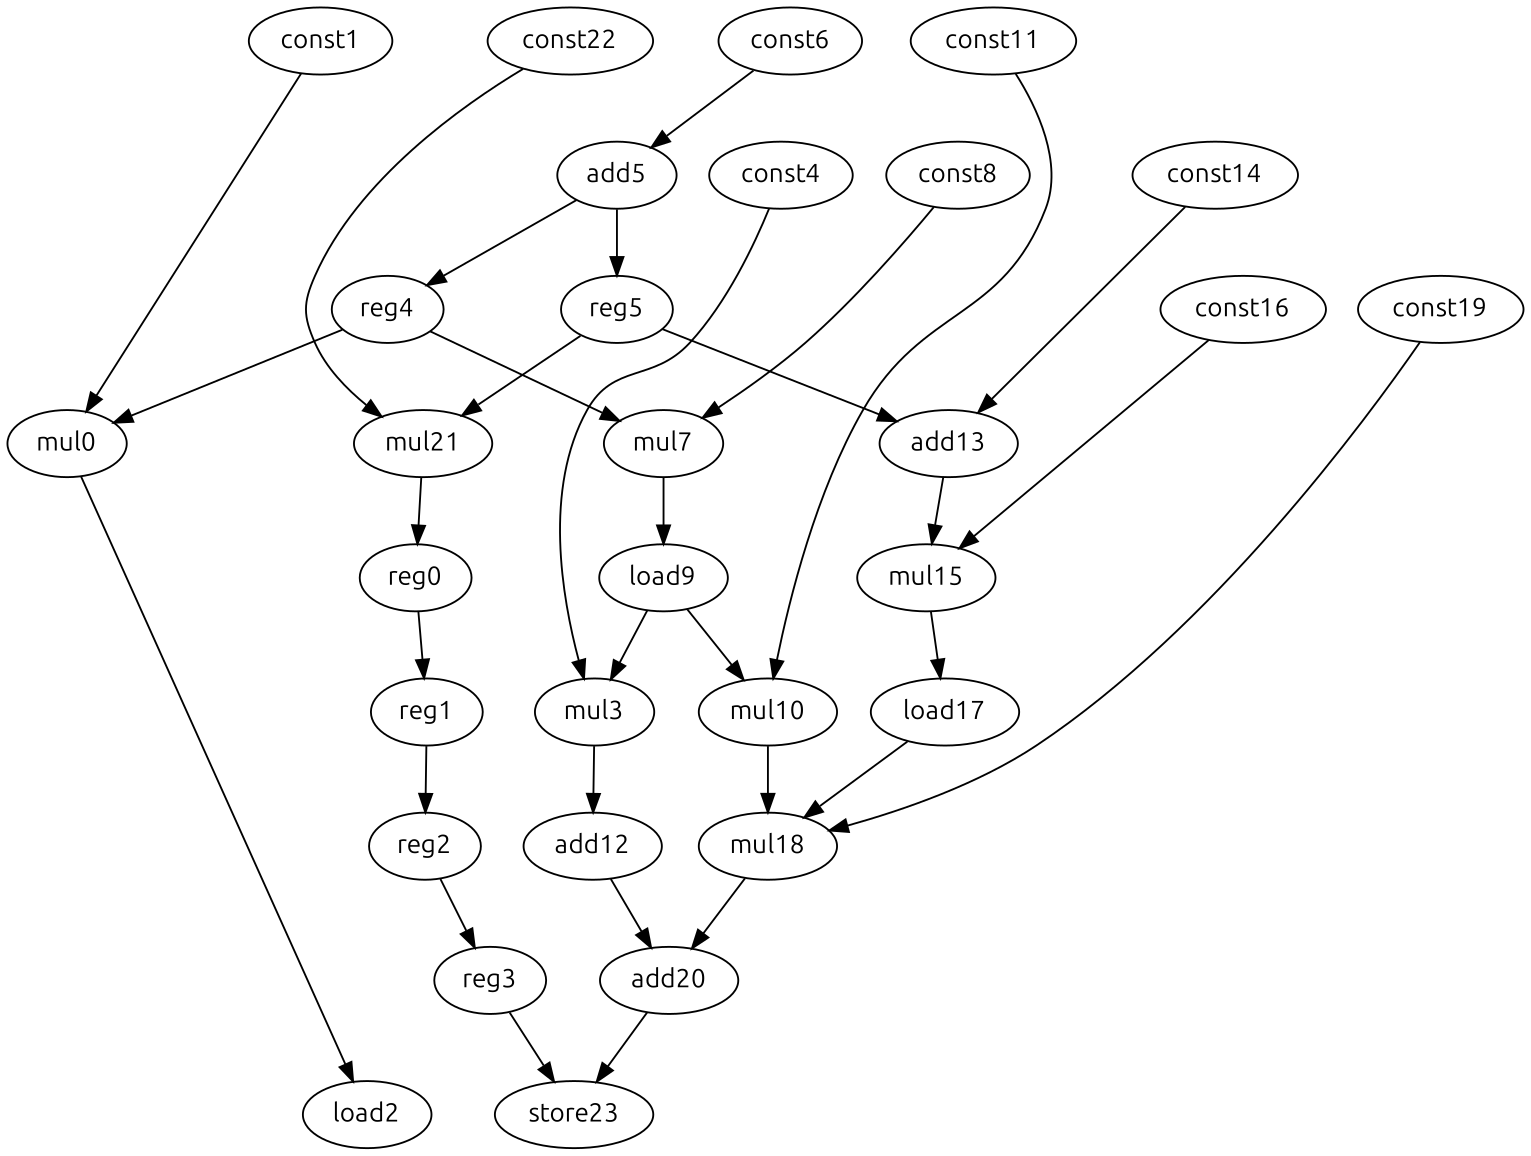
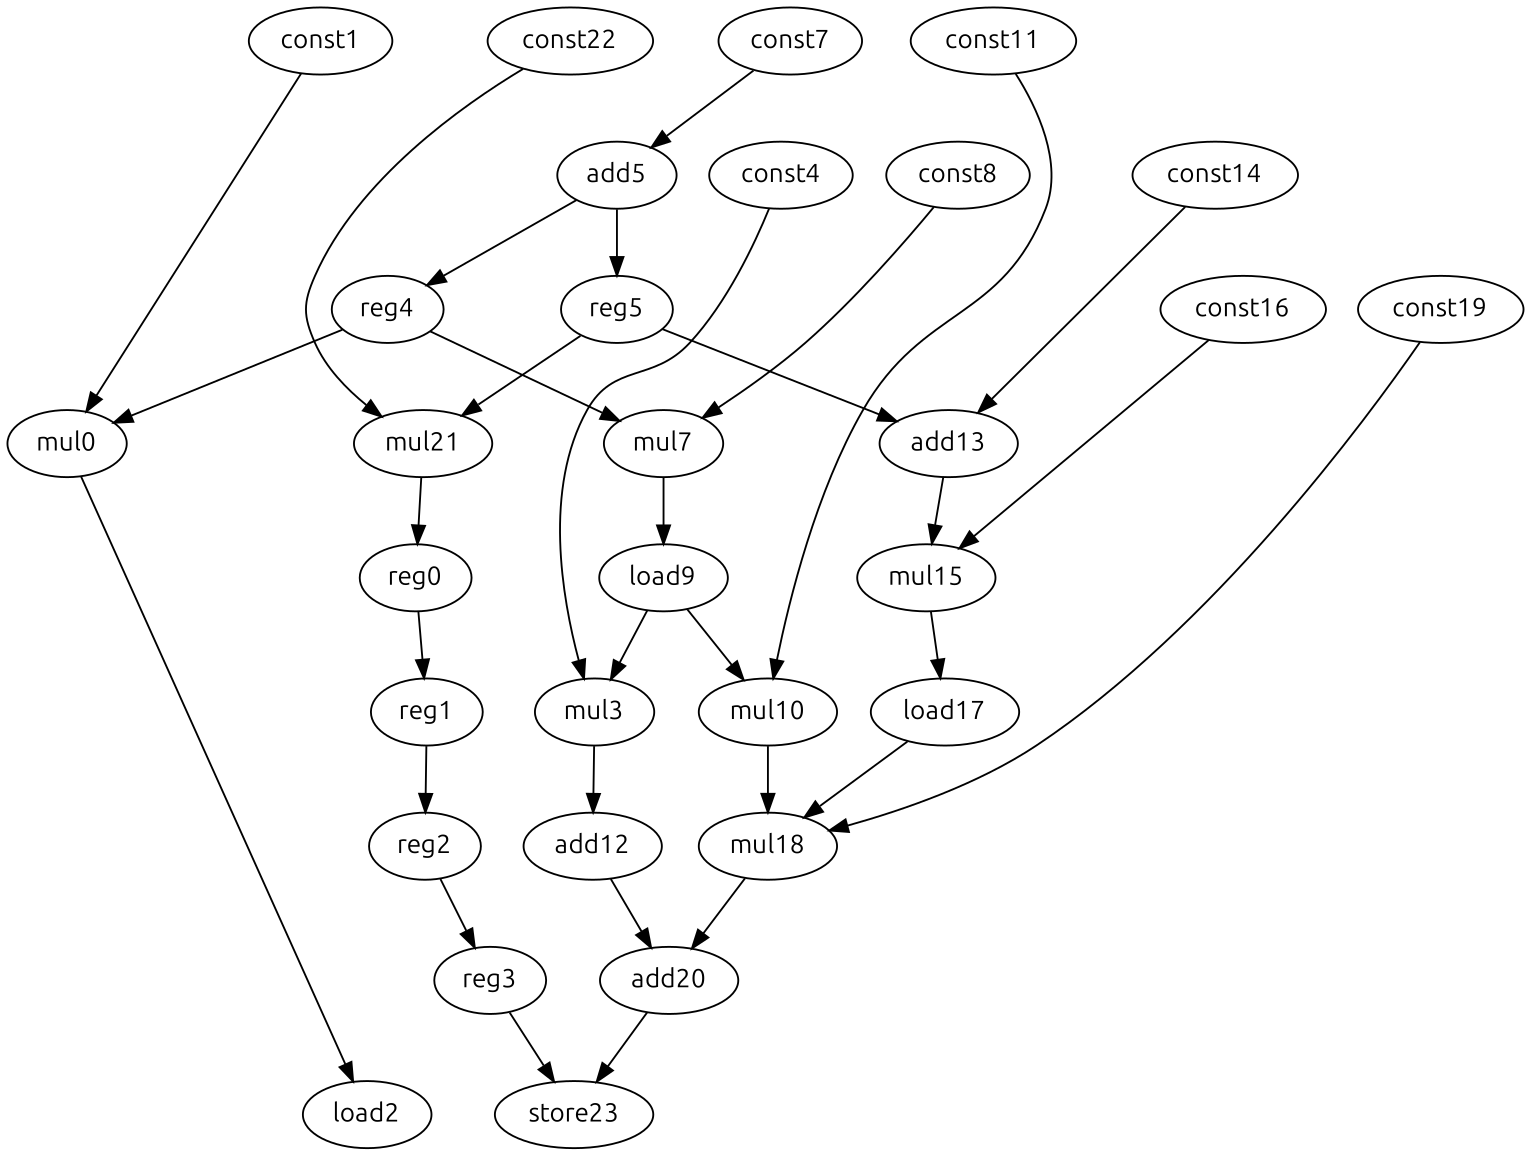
node "const6": label "const6" -> "const7"
